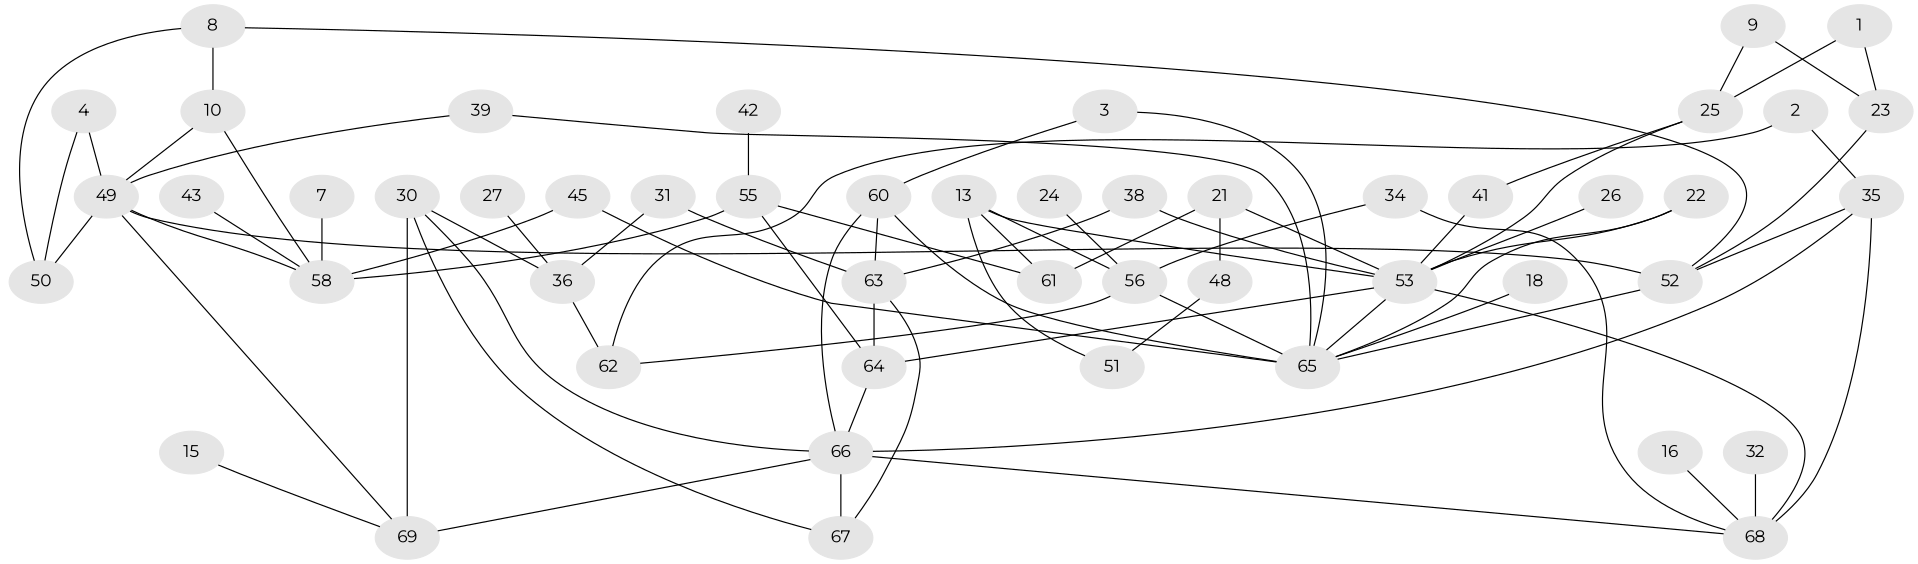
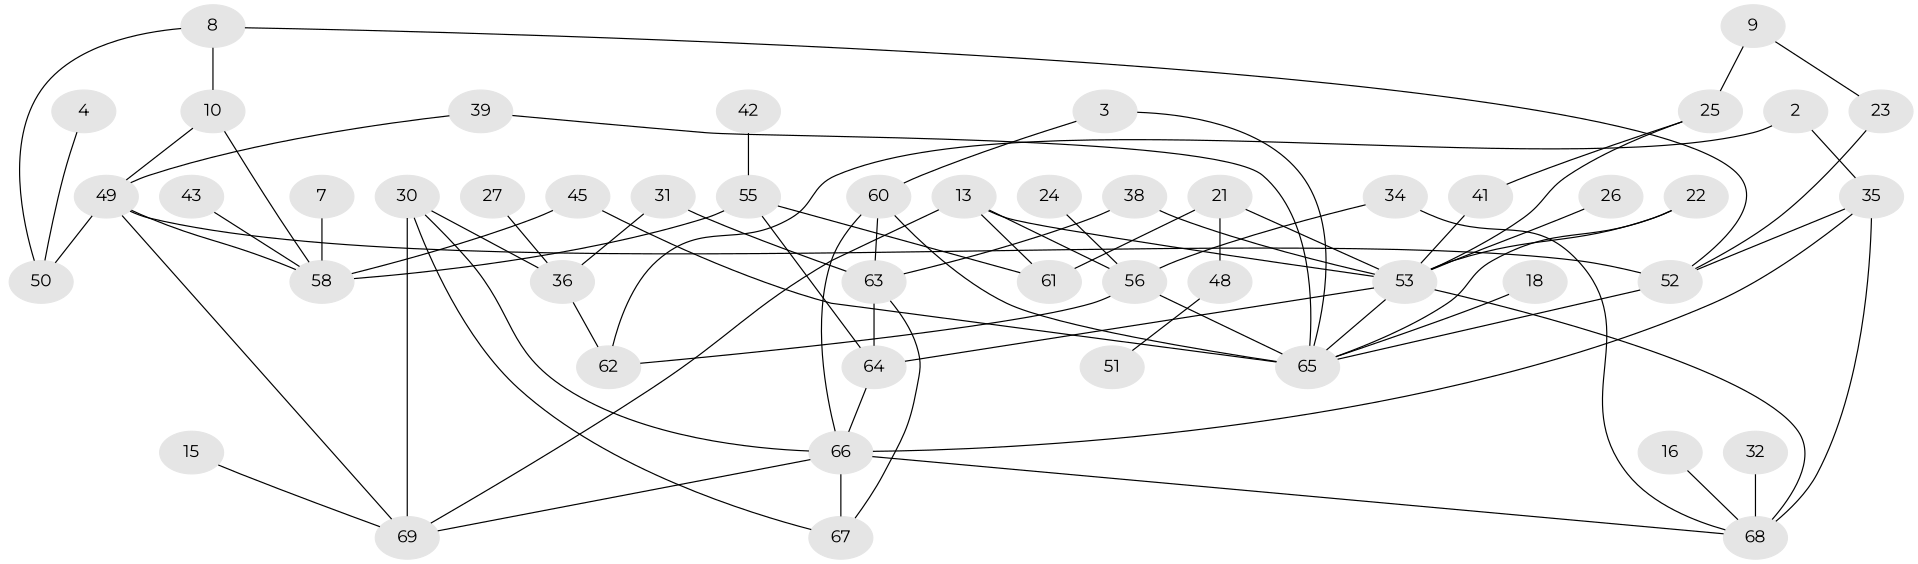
node "1": removed
edge "4" -- "49": removed
edge "13" -- "51": now "13" -- "69"
